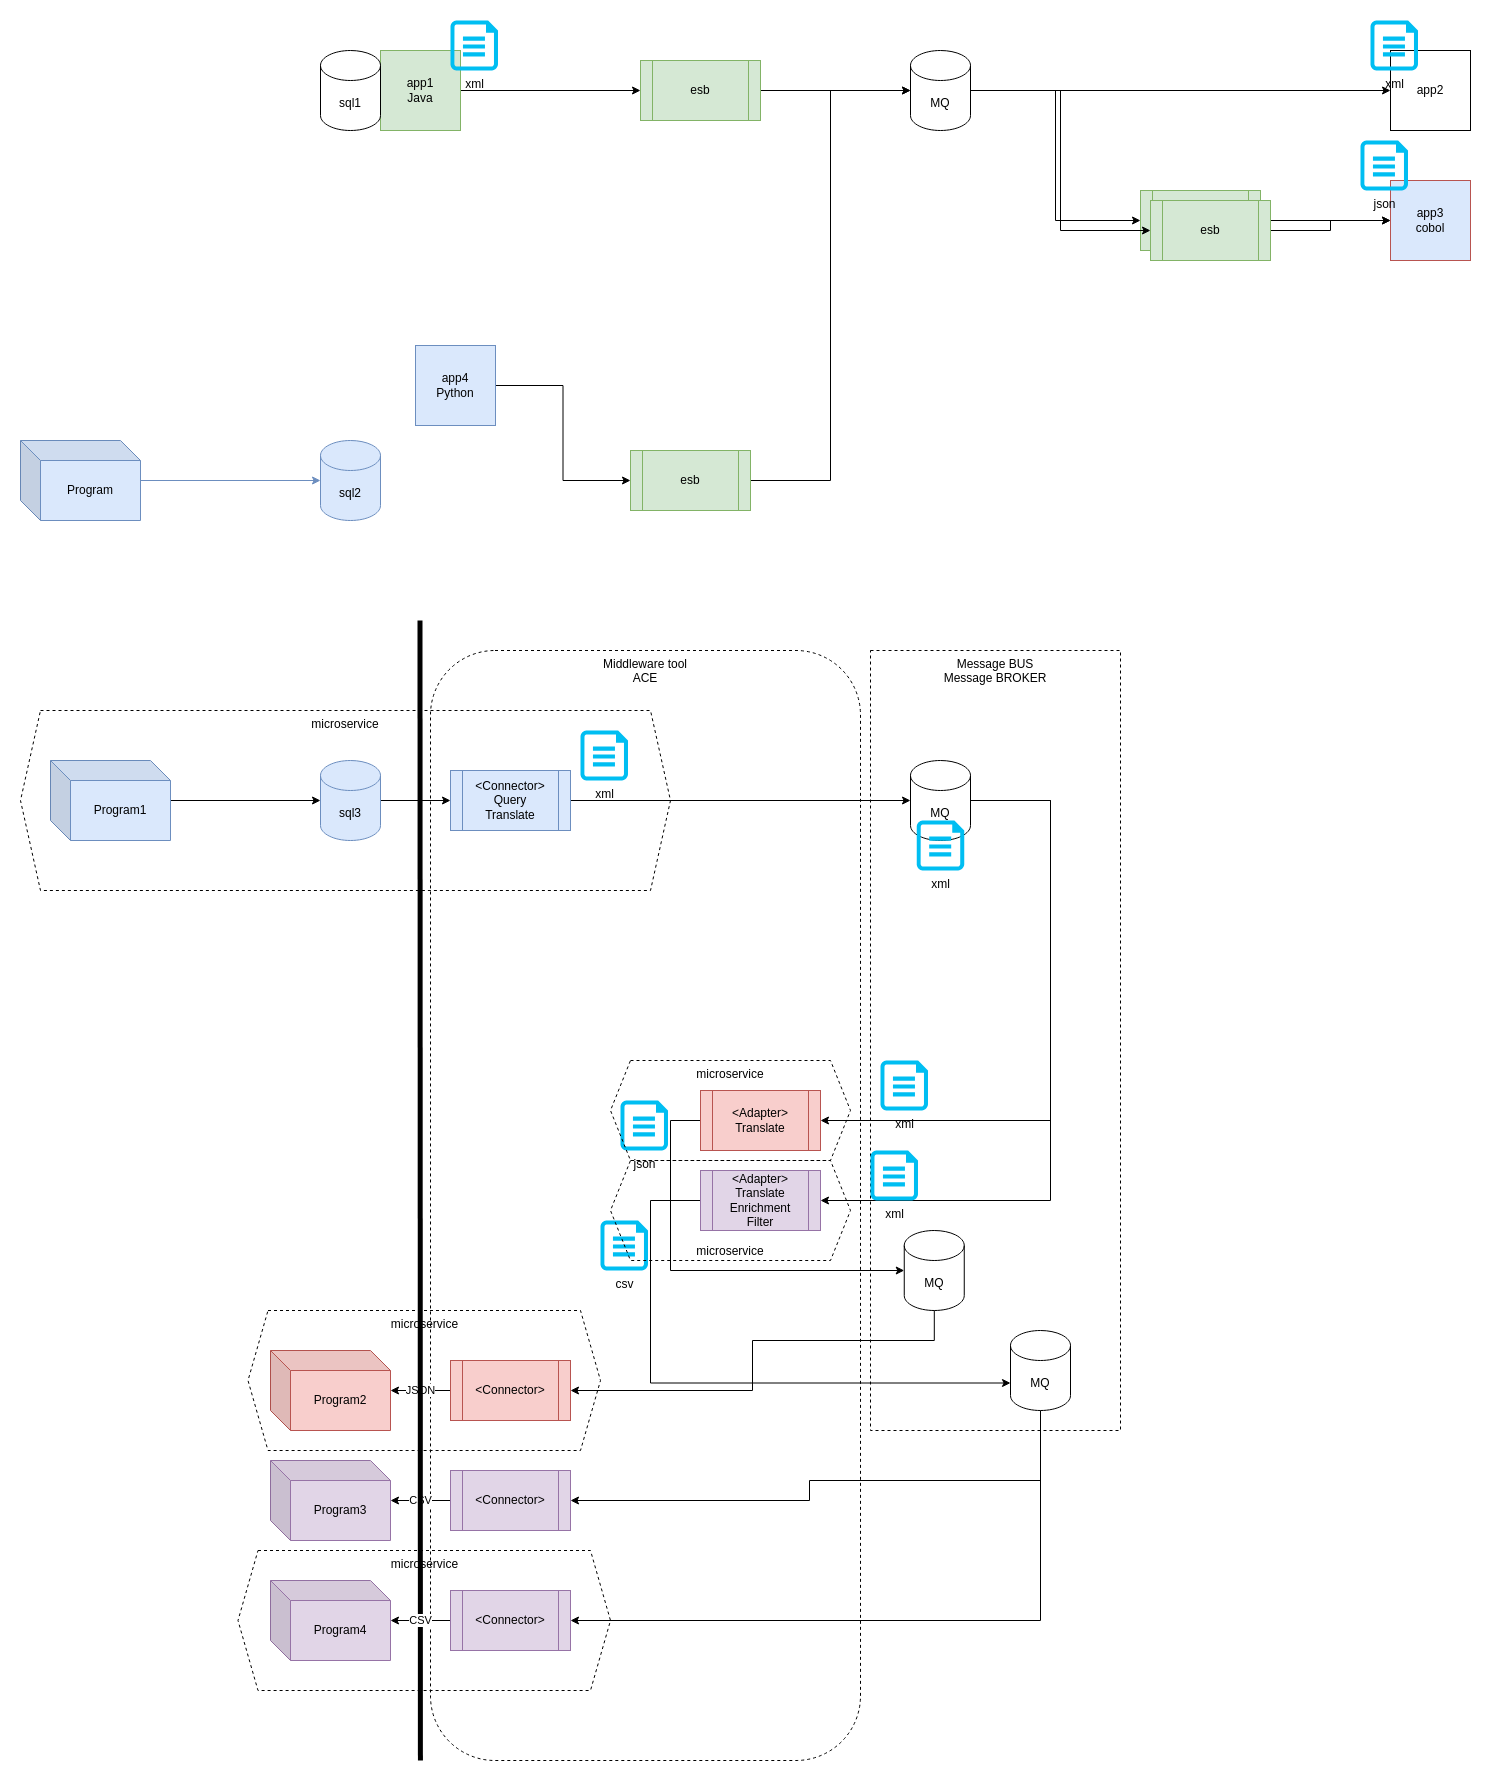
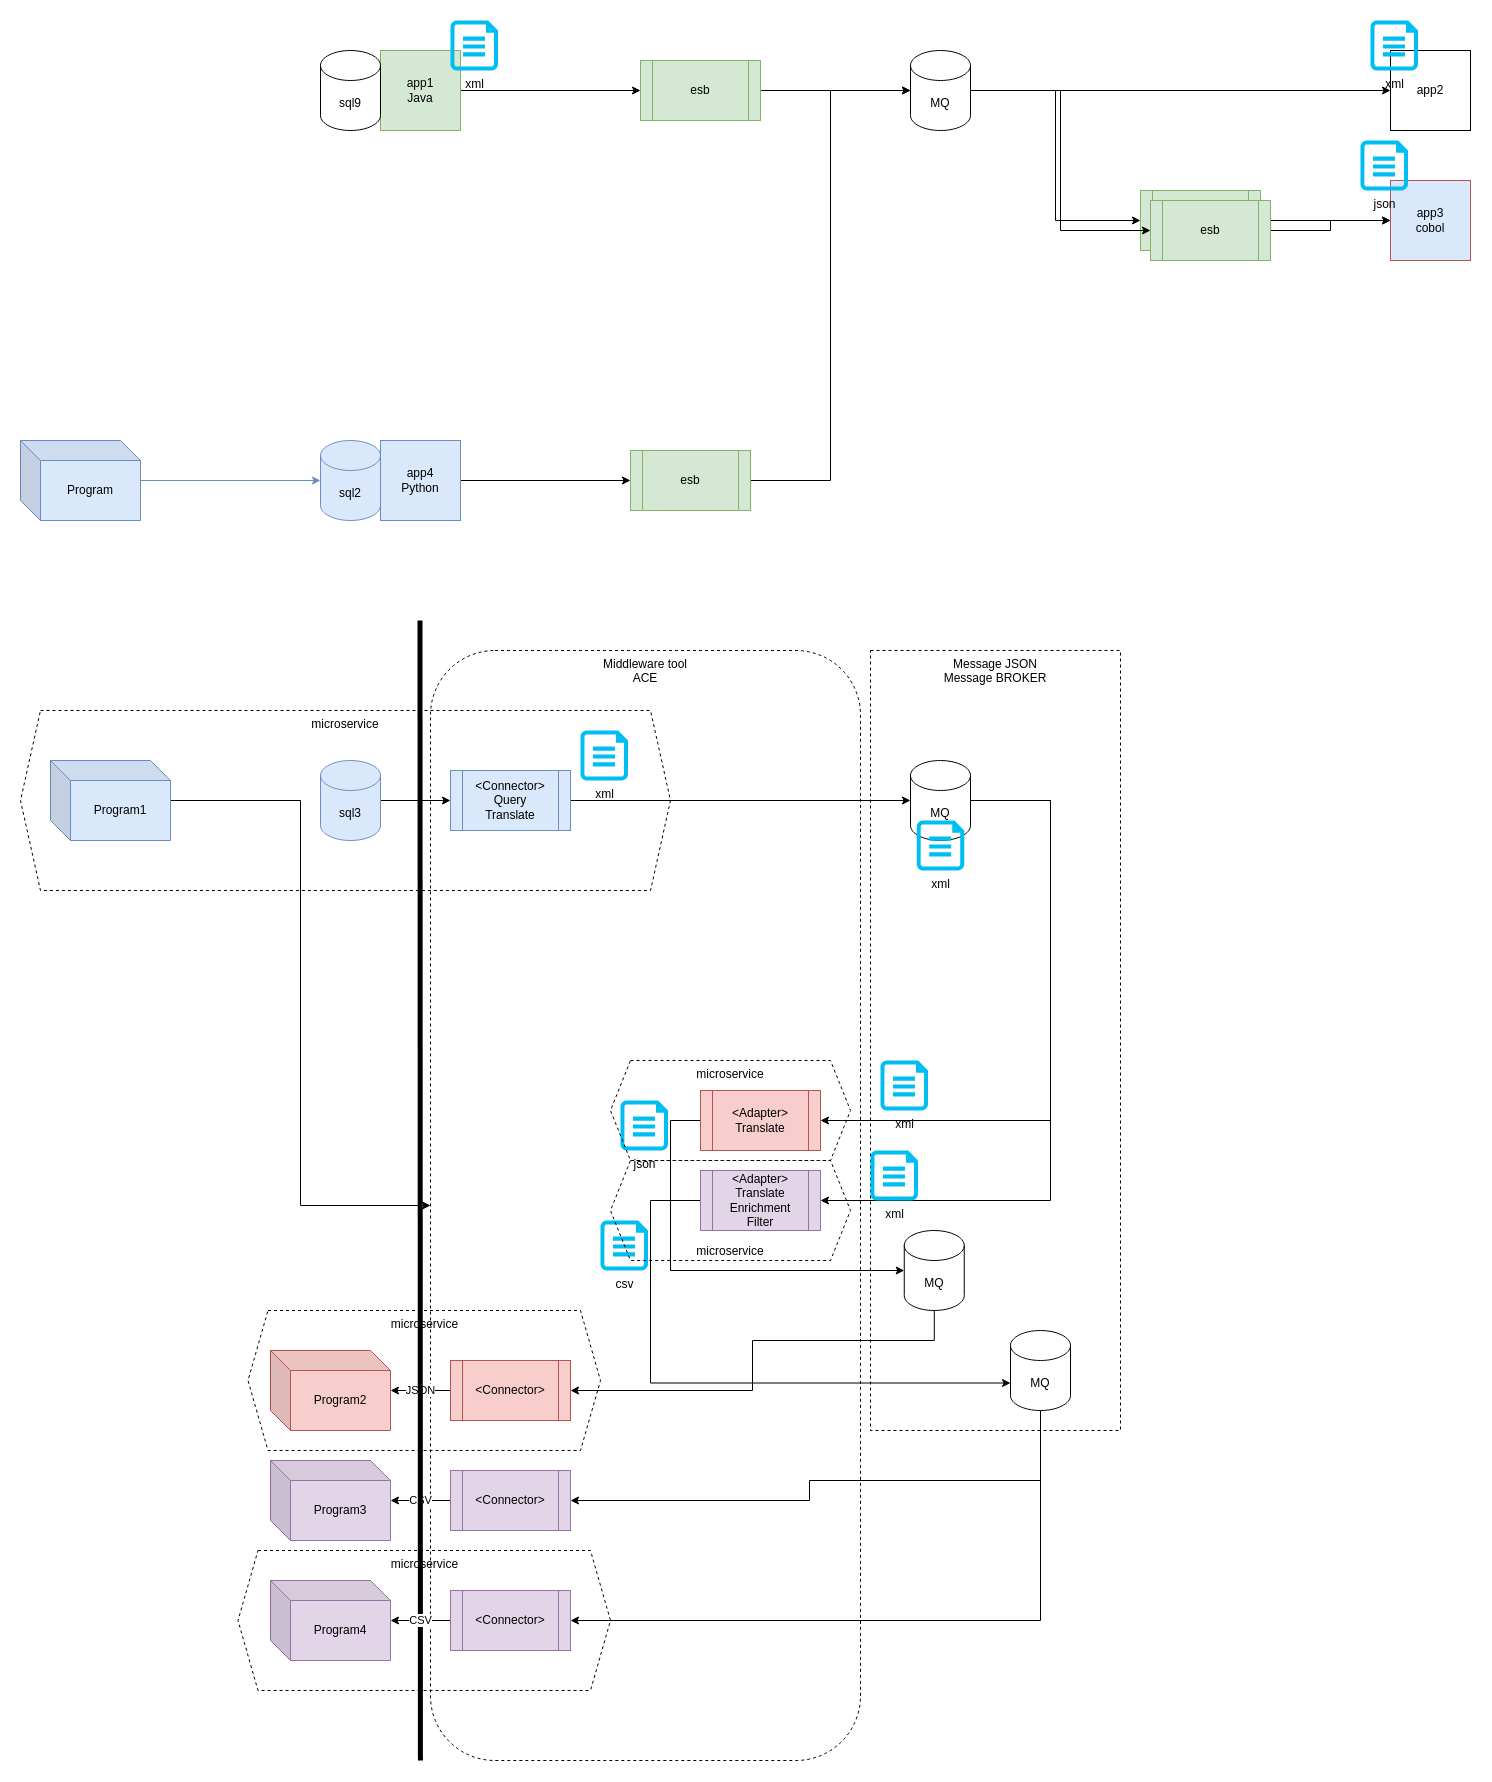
node "sql1": label "sql1" -> "sql9"
node "app4 Python": moved (456, 386) -> (421, 481)
node "Message BUS Message BROKER": label "Message BUS Message BROKER" -> "Message JSON Message BROKER"
edge "Program1" -> "sql3": now "Program1" -> "Middleware tool ACE"
